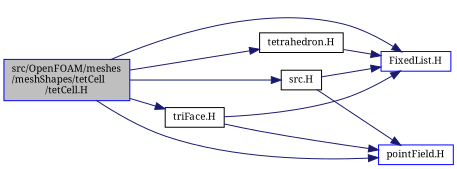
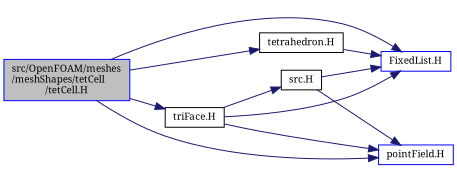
edge "src/OpenFOAM/meshes /meshShapes/tetCell /tetCell.H" -> "src.H": now "triFace.H" -> "src.H"
